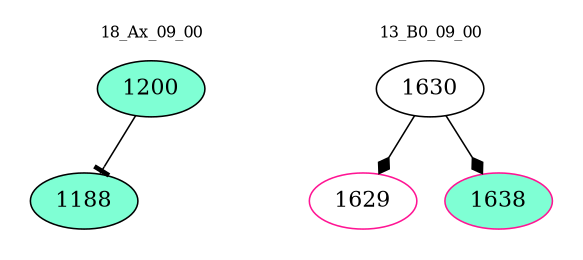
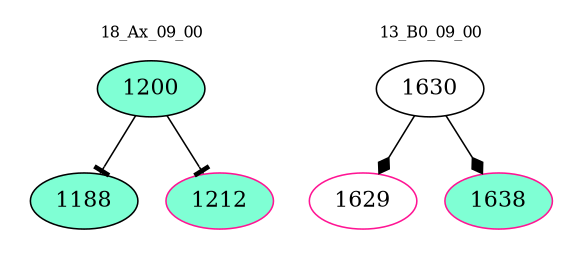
node "1212": added
